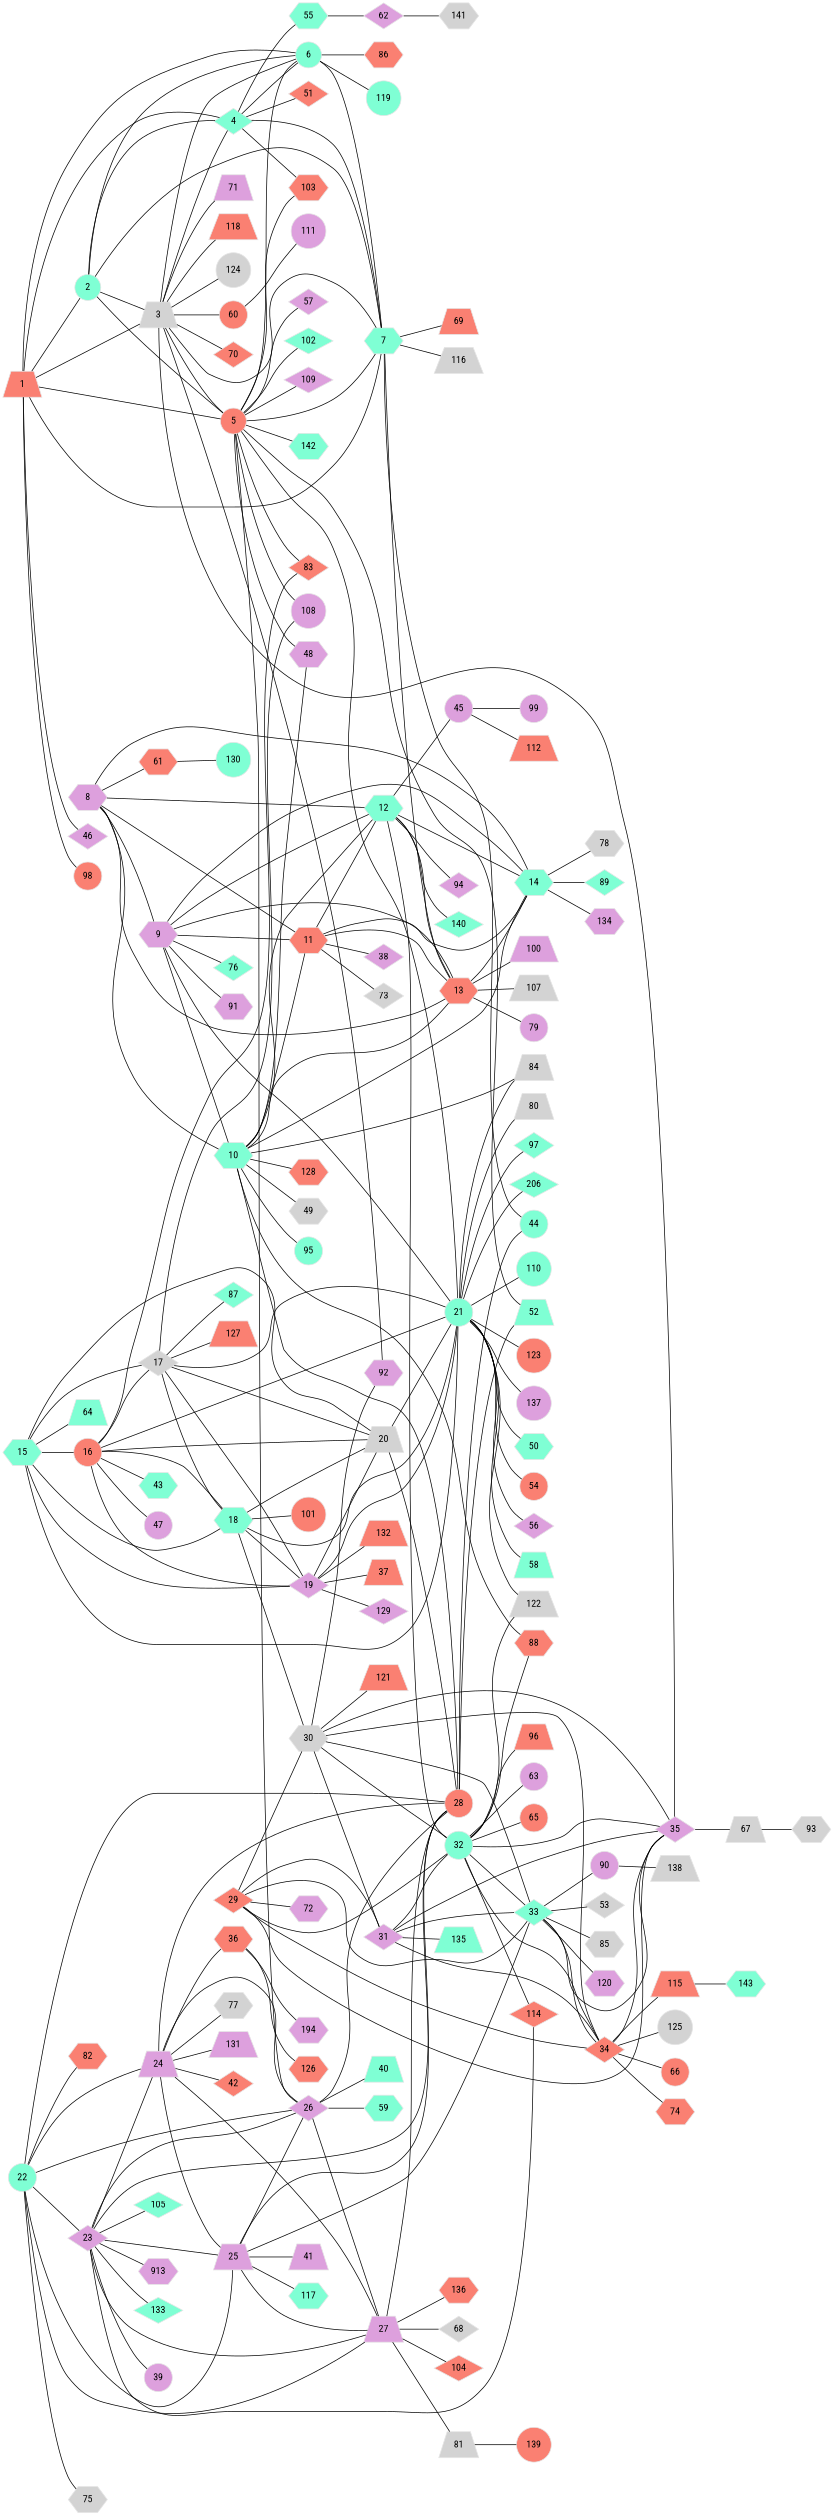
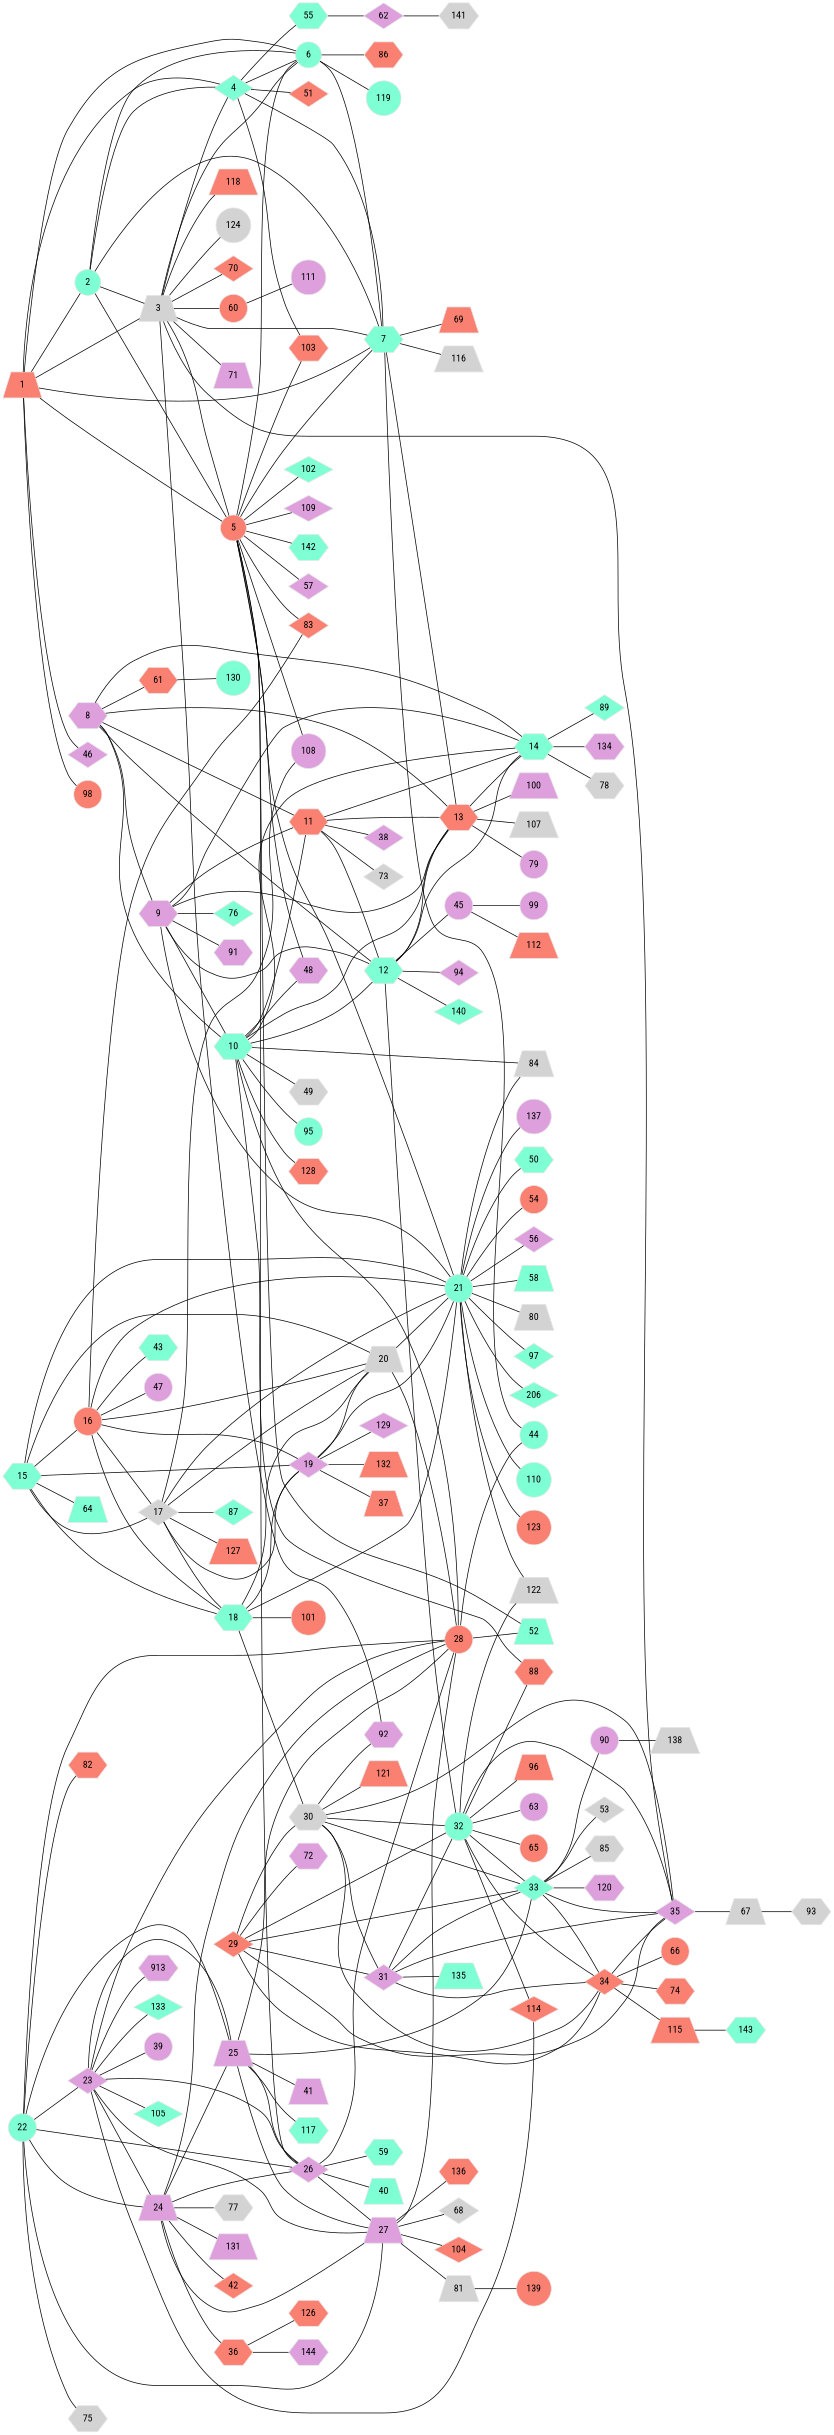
node "125": removed
node "194": label "194" -> "144"
